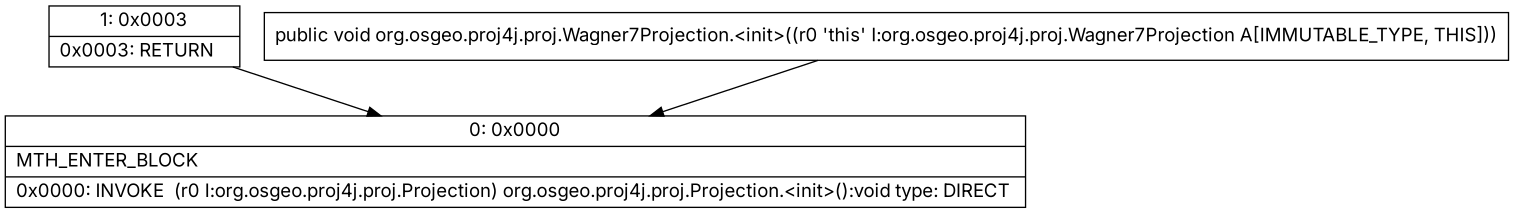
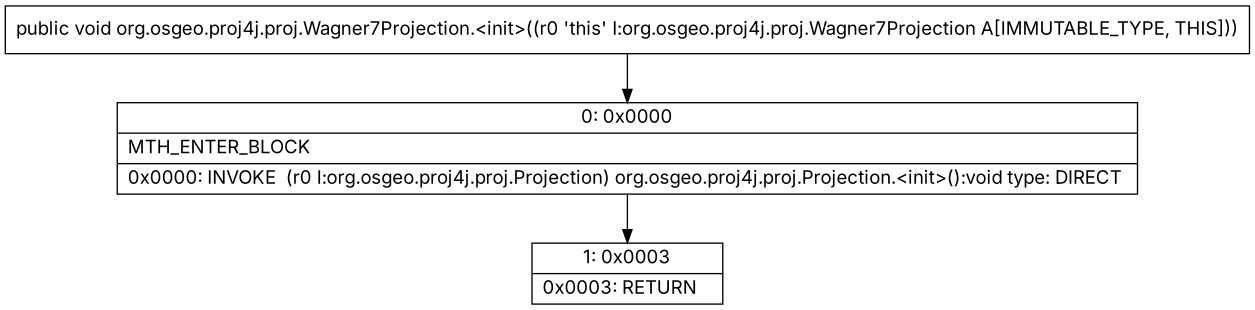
edge "1: 0x0003" -> "0: 0x0000": reversed
